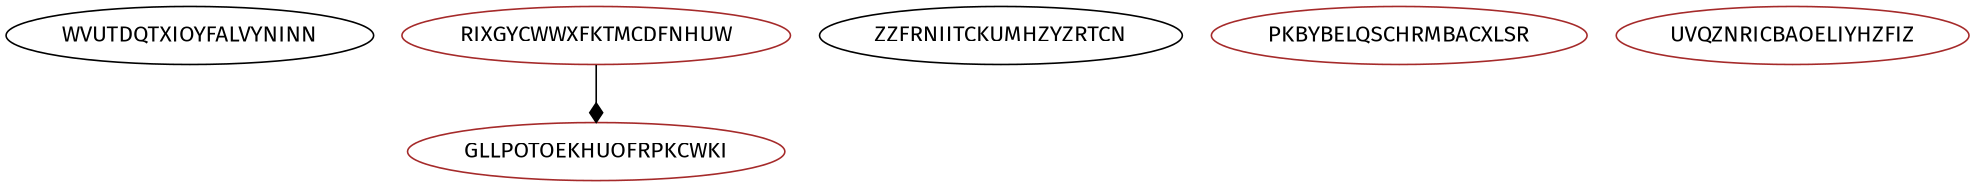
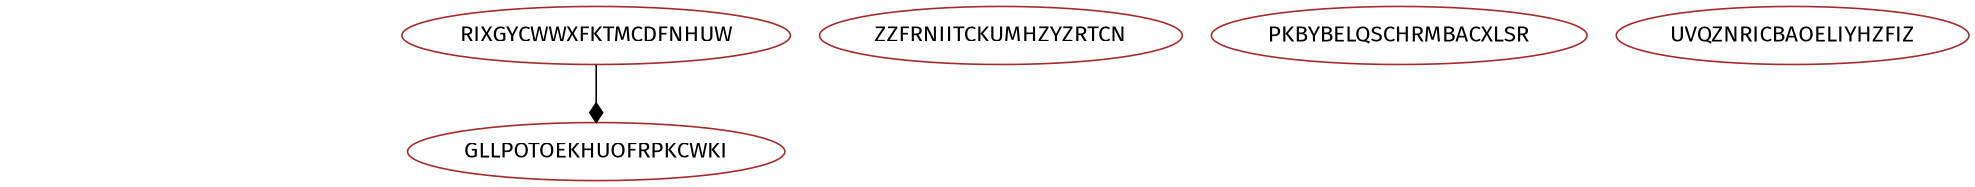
node "WVUTDQTXIOYFALVYNINN": removed
node "ZZFRNIITCKUMHZYZRTCN": color black -> brown
